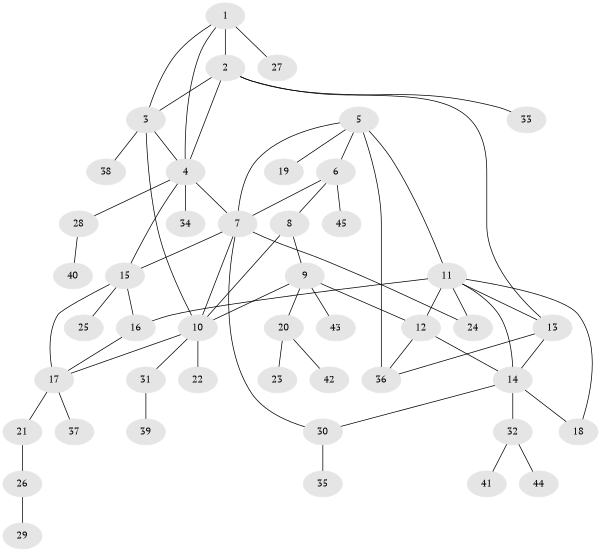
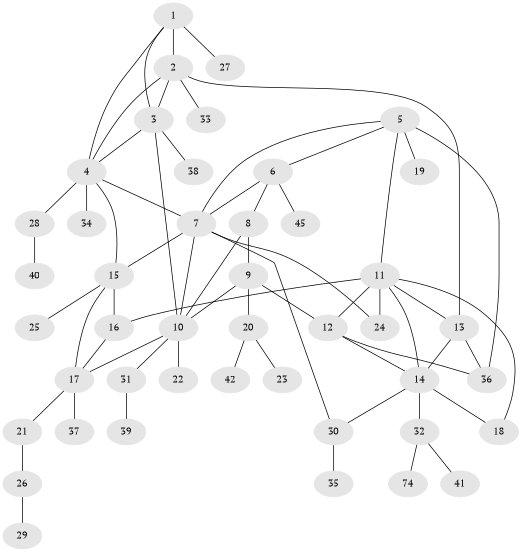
node "43": removed
node "44": label "44" -> "74"
